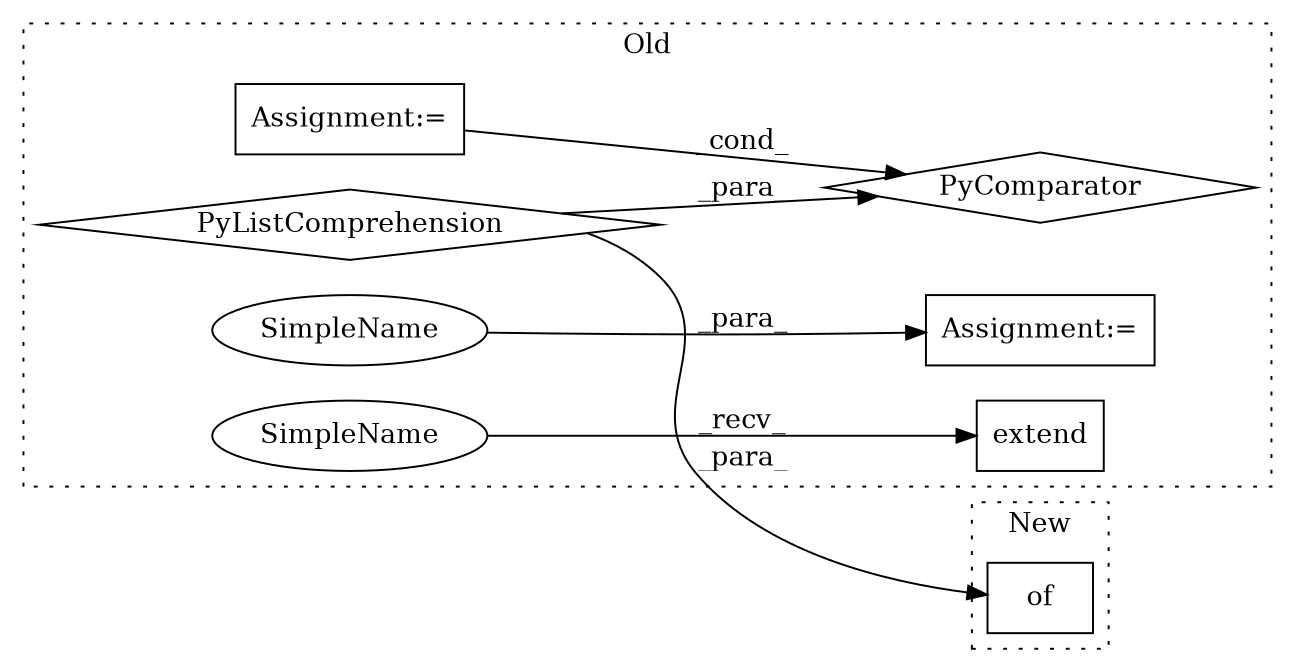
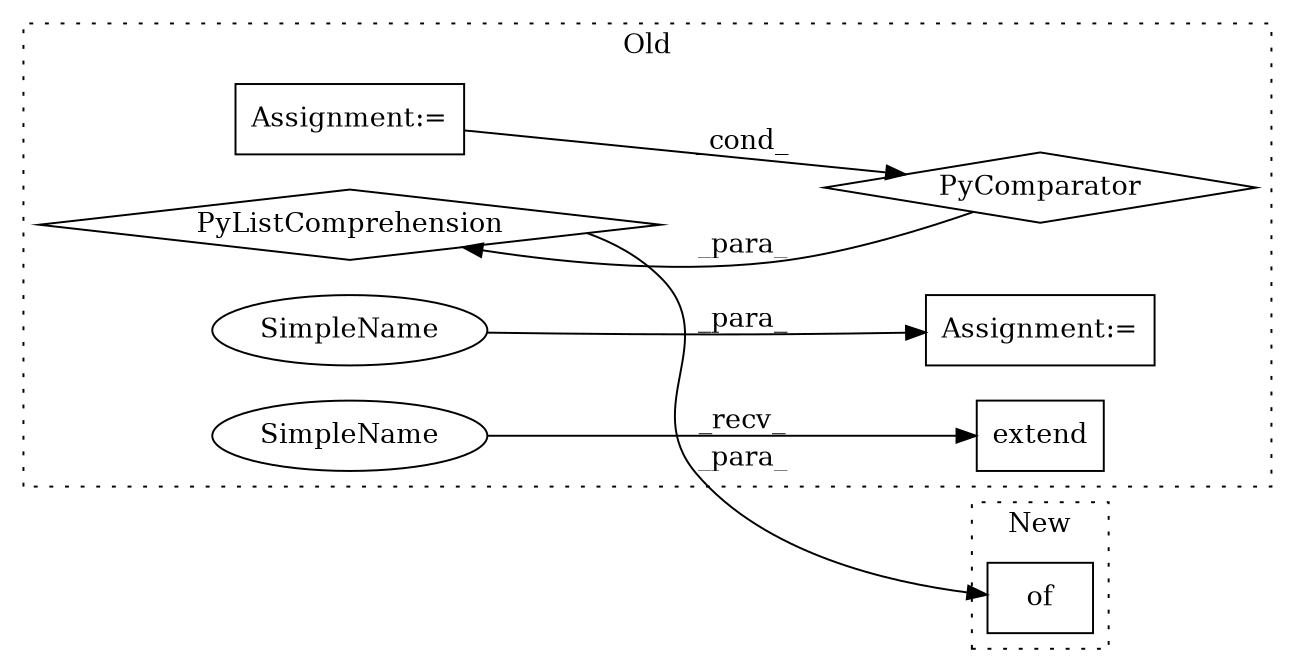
edge "PyListComprehension" -> "PyComparator": reversed
